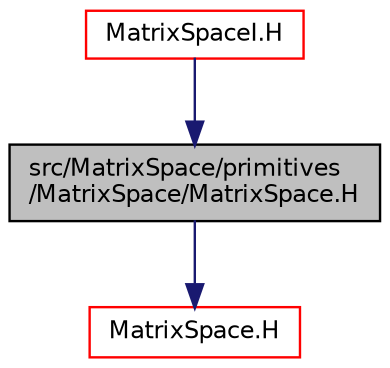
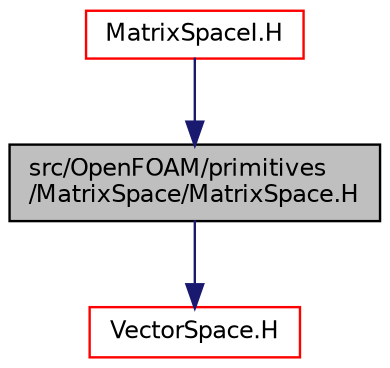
node "src/MatrixSpace/primitives /MatrixSpace/MatrixSpace.H": label "src/MatrixSpace/primitives /MatrixSpace/MatrixSpace.H" -> "src/OpenFOAM/primitives /MatrixSpace/MatrixSpace.H"
node "MatrixSpace.H": label "MatrixSpace.H" -> "VectorSpace.H"
